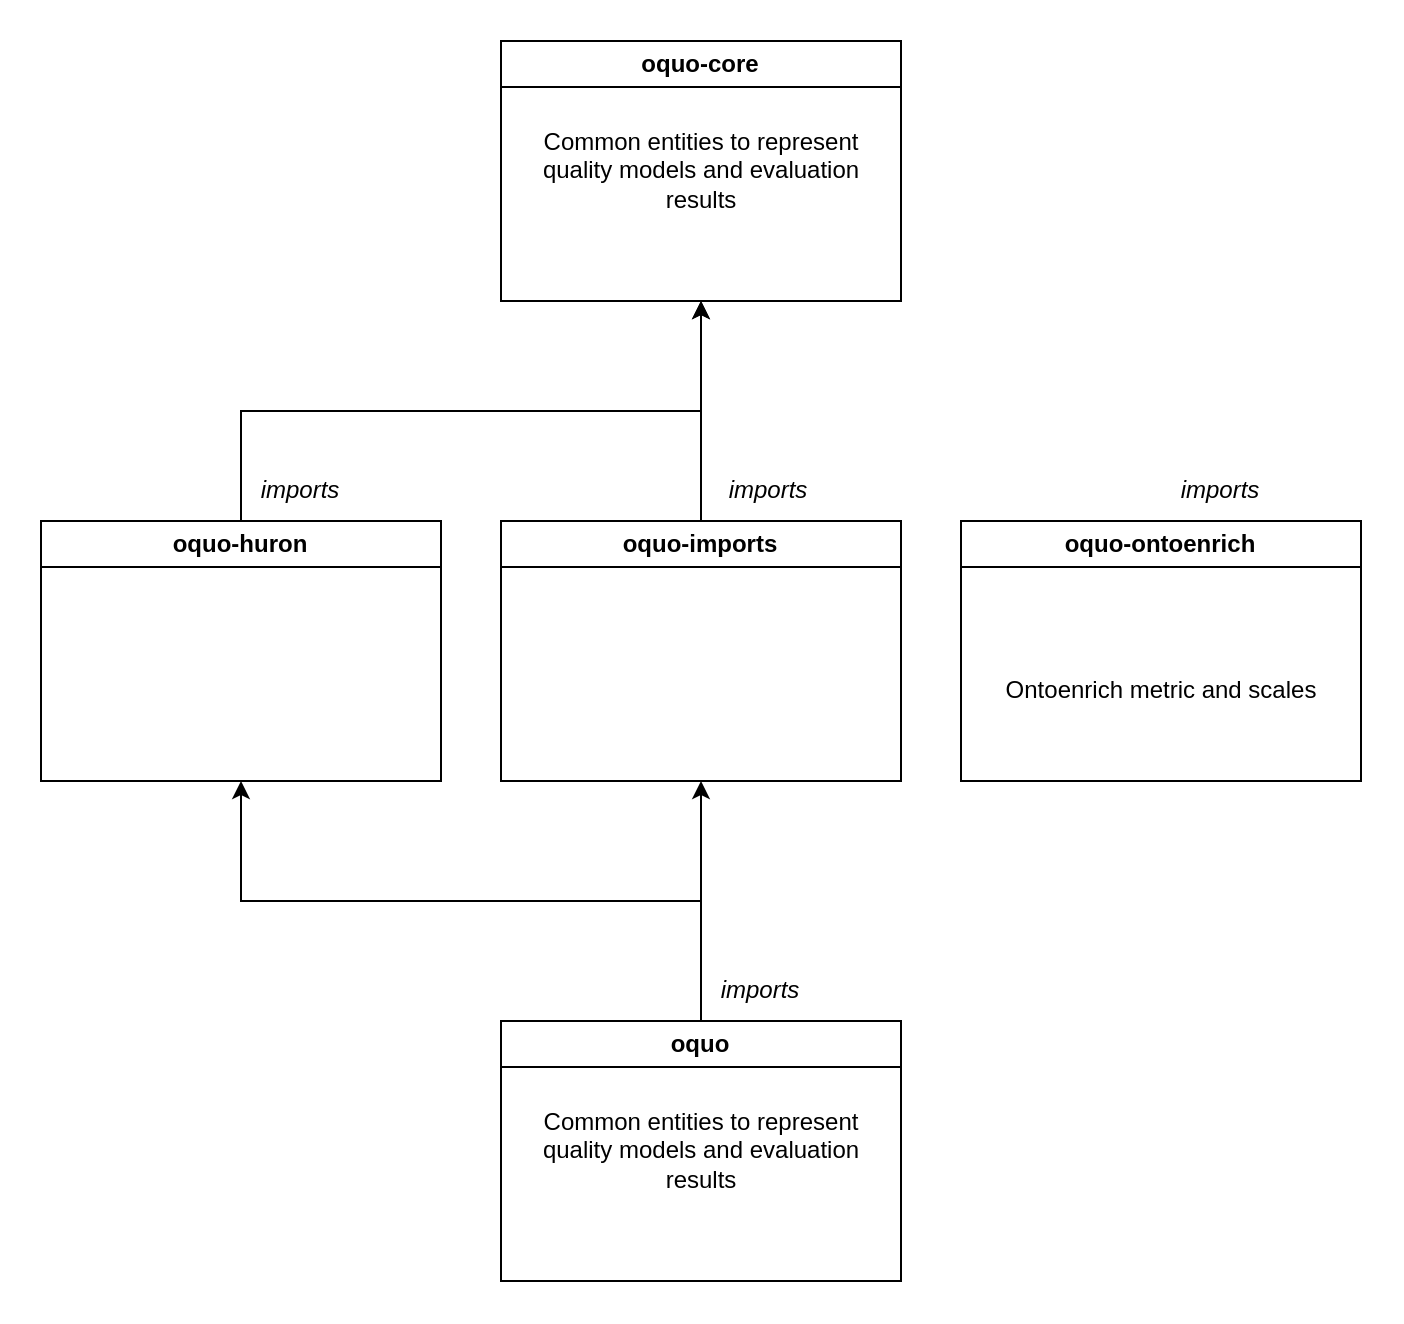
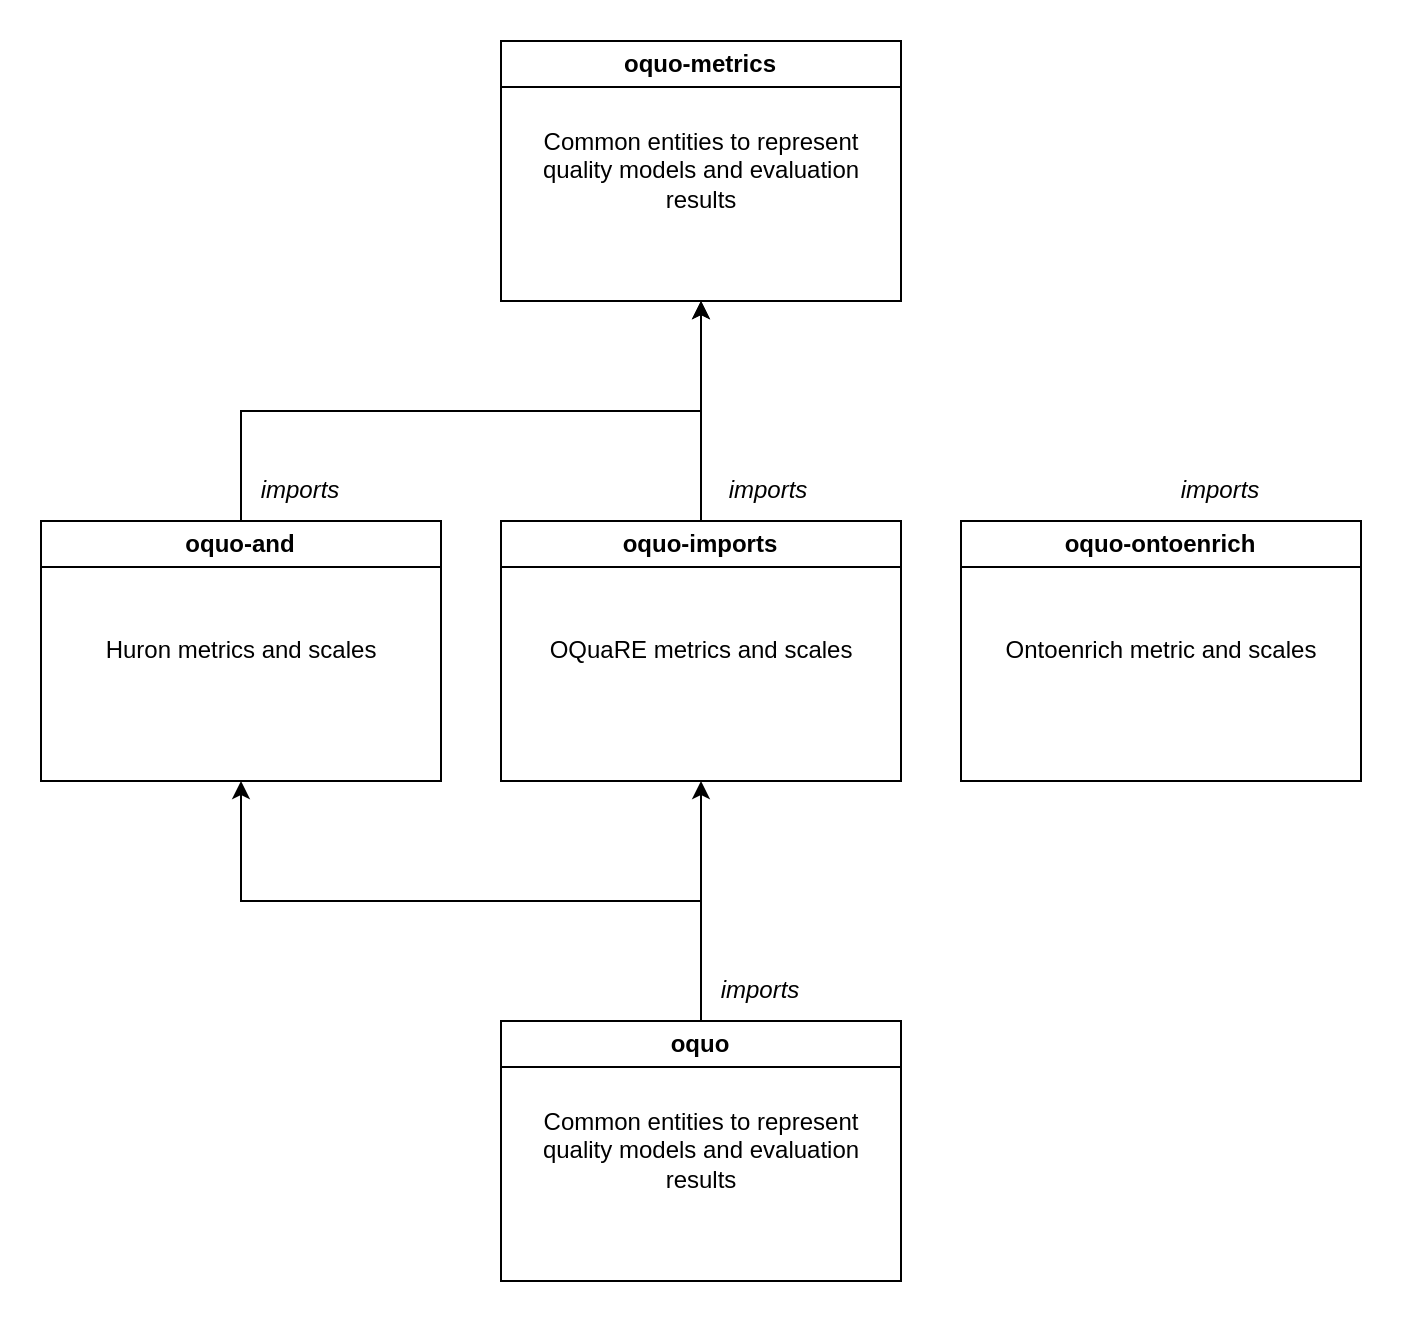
node "oquo-core": label "oquo-core" -> "oquo-metrics"
node "oquo-huron": label "oquo-huron" -> "oquo-and"
node "Huron metrics and scales": added
node "OQuaRE metrics and scales": added
node "Ontoenrich metric and scales": moved (1161, 691) -> (1161, 651)
